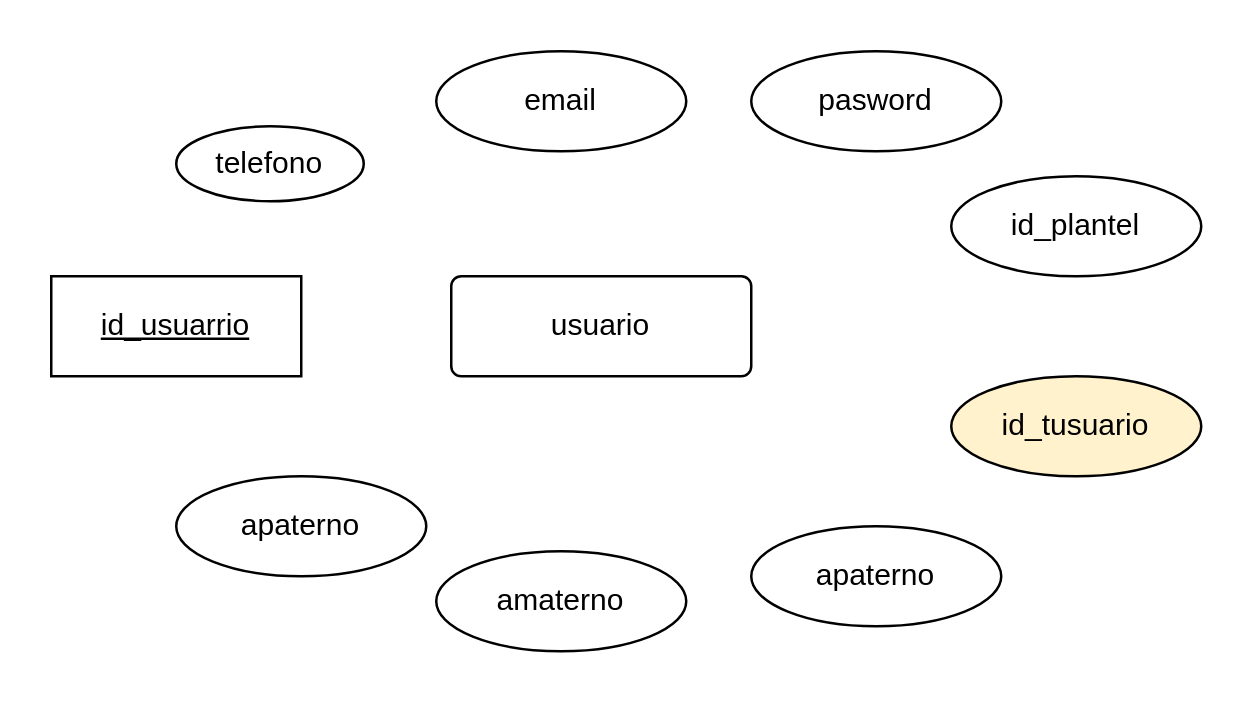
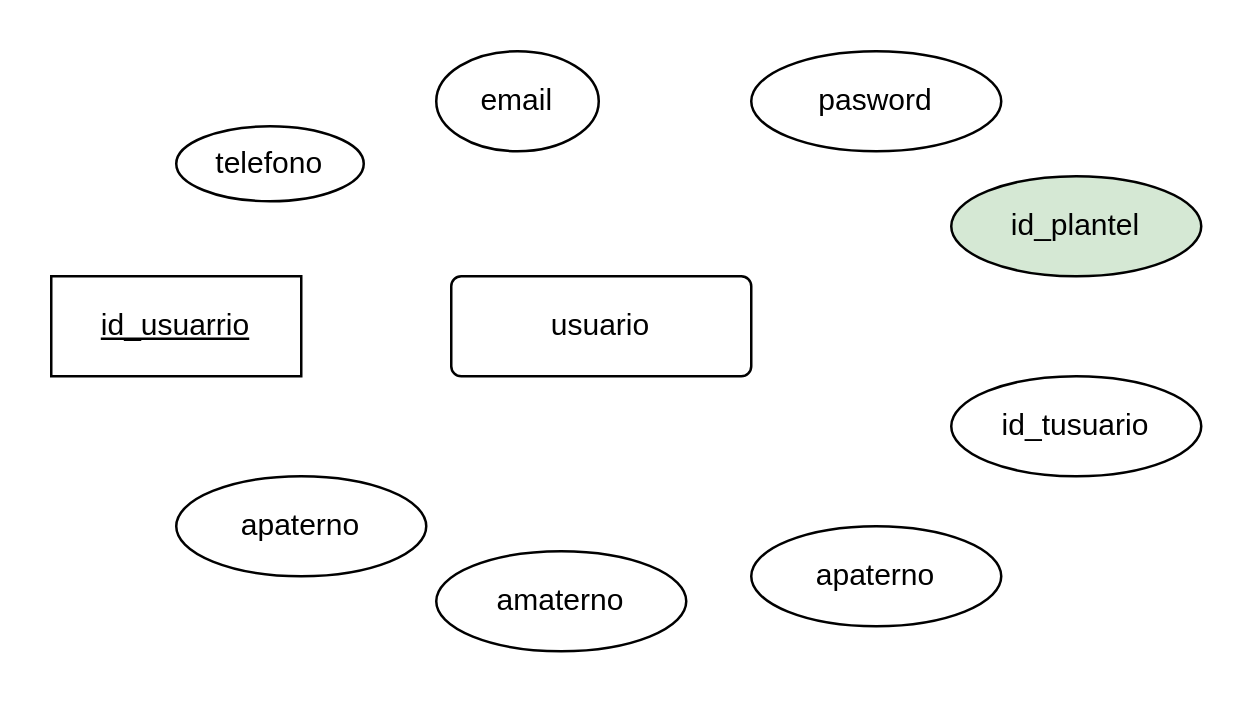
node "email": size 250x100 -> 163x100
node "id_plantel": fillcolor #ffffff -> #d5e8d4
node "id_tusuario": fillcolor #fff2cc -> #ffffff
